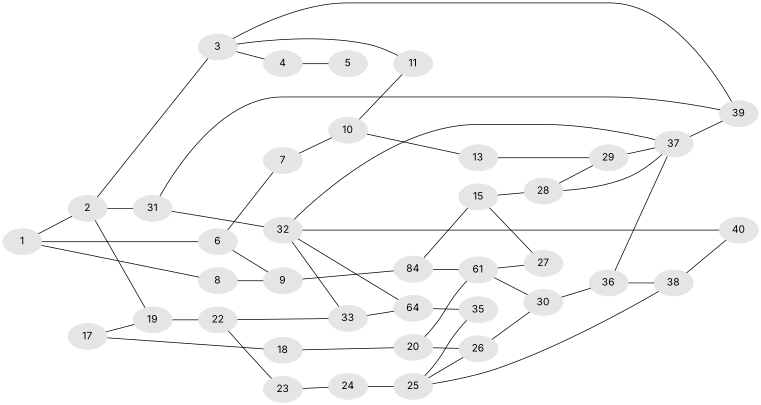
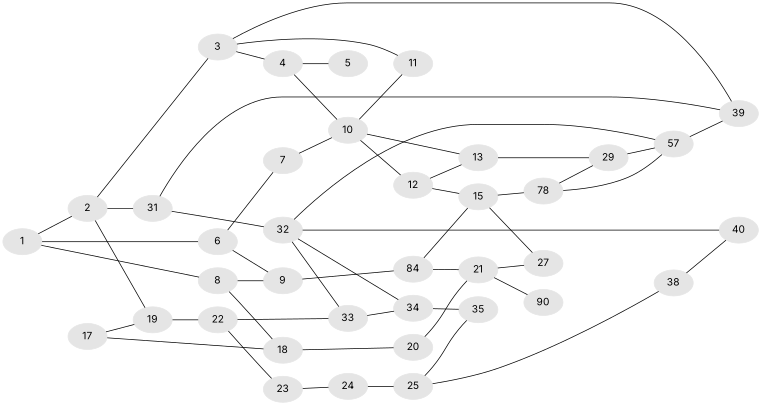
edge "4" -- "10": added
node "37": label "37" -> "57"
node "12": added
node "28": label "28" -> "78"
node "61": label "61" -> "21"
node "36": removed
node "30": label "30" -> "90"
node "64": label "64" -> "34"
edge "8" -- "18": added
node "26": removed
